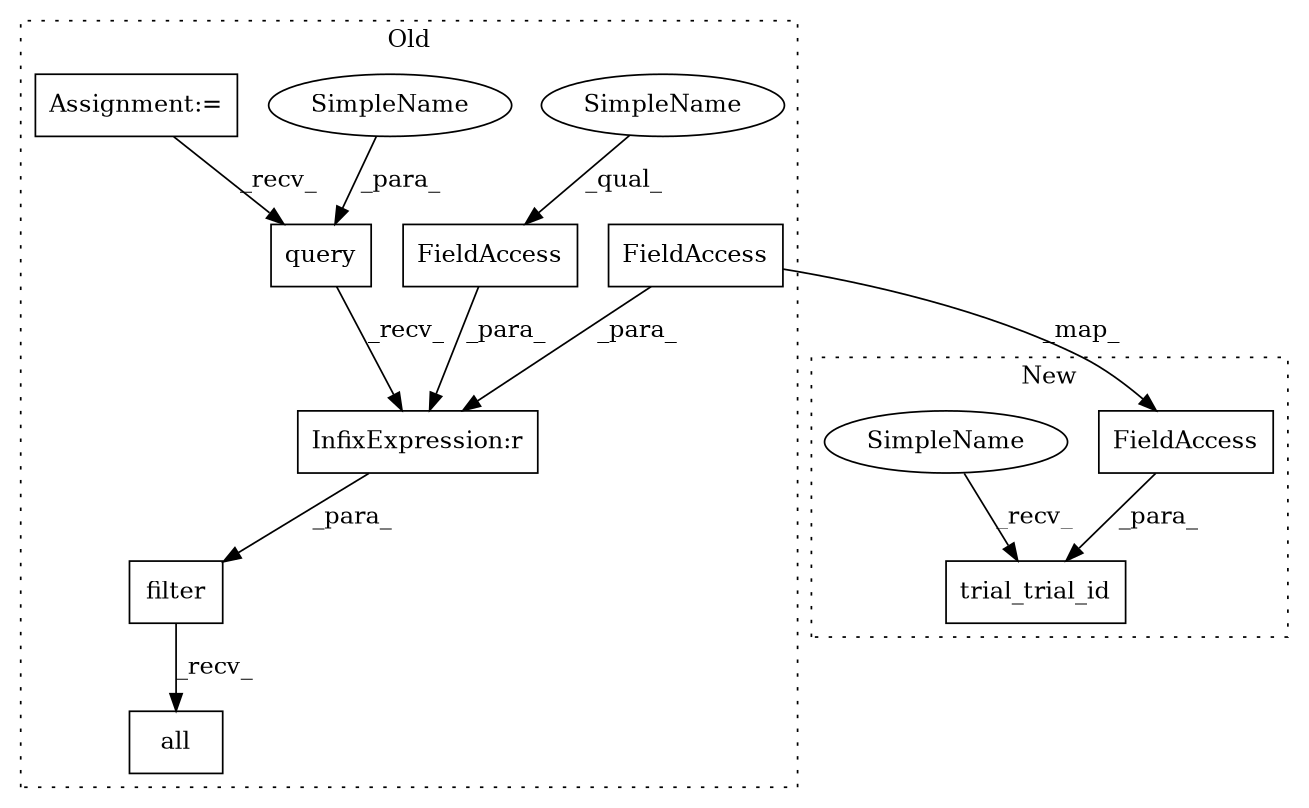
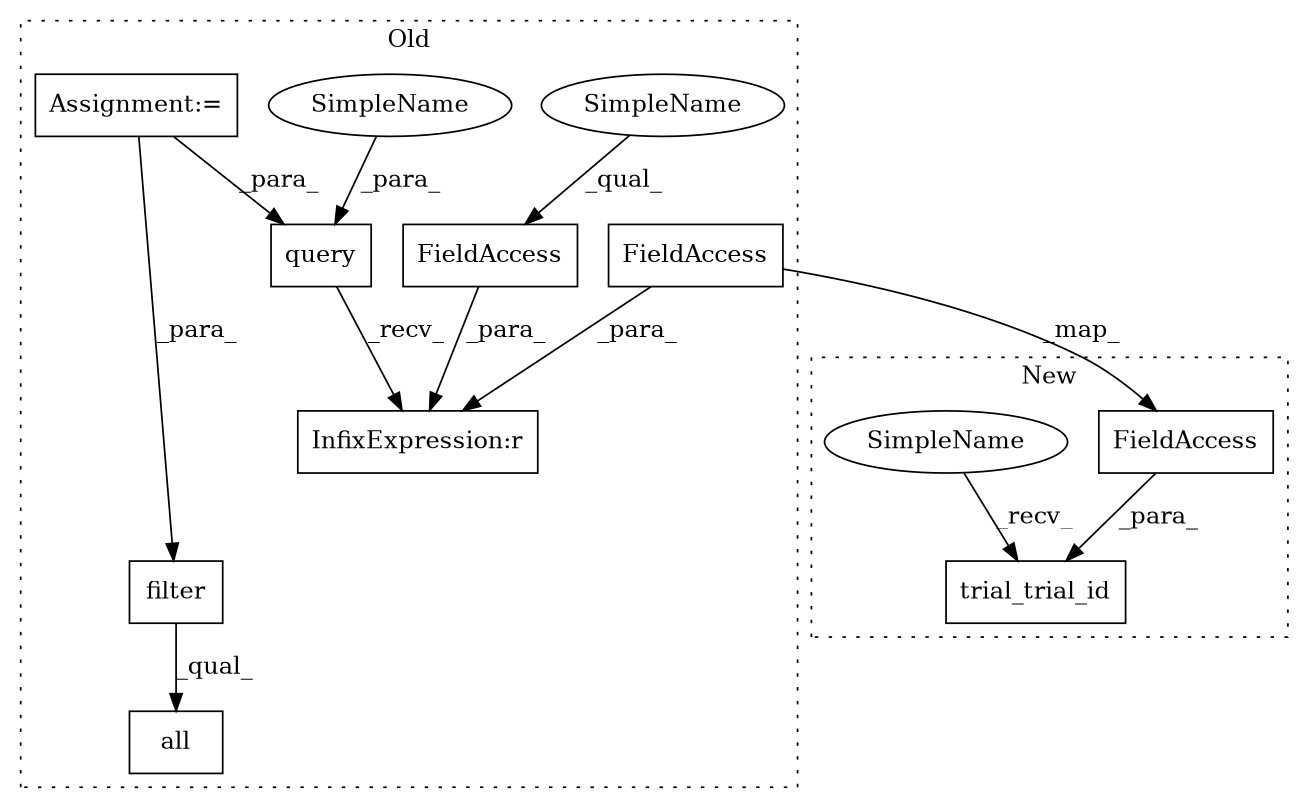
edge "Assignment:=" -> "query": label "_recv_" -> "_para_"
edge "InfixExpression:r" -> "filter": now "Assignment:=" -> "filter"
edge "filter" -> "all": label "_recv_" -> "_qual_"
